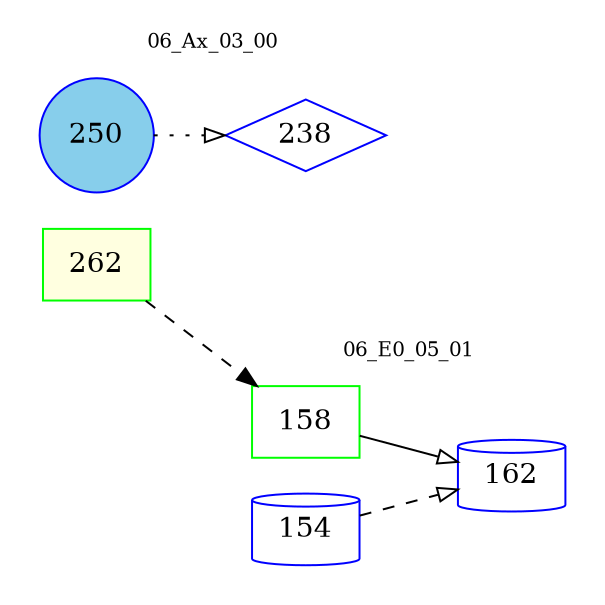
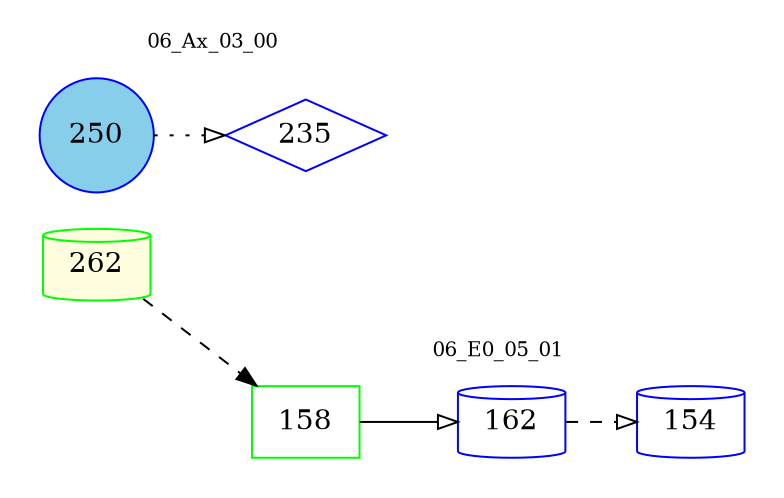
node "238": label "238" -> "235"
node "262": shape box -> cylinder
edge "154" -> "162": reversed
